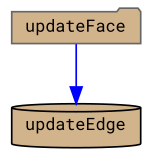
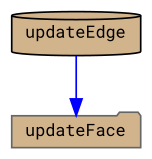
edge "updateFace" -> "updateEdge": reversed
